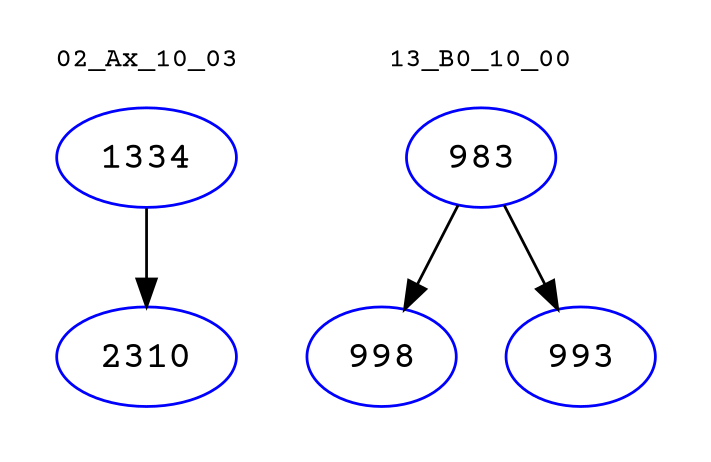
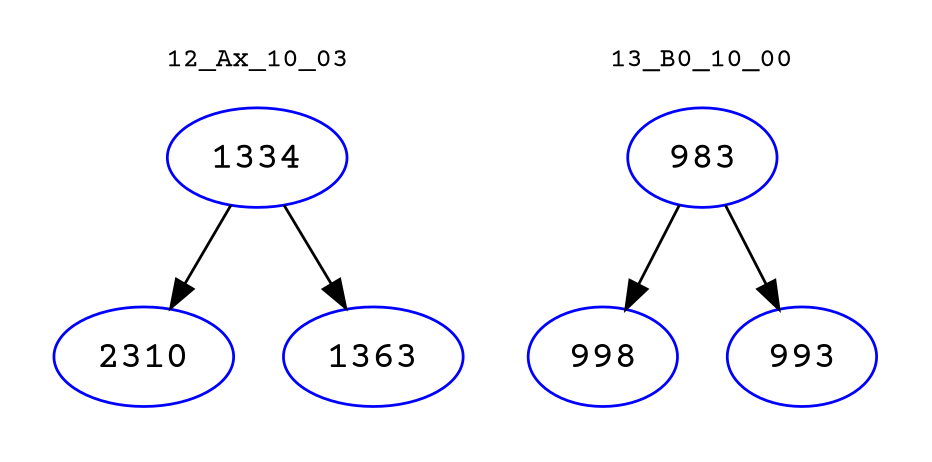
cluster "02_Ax_10_03": label "02_Ax_10_03" -> "12_Ax_10_03"
node "1363": added
